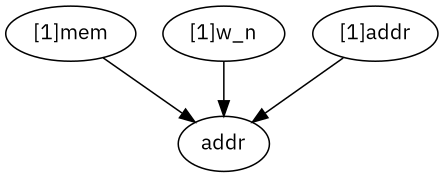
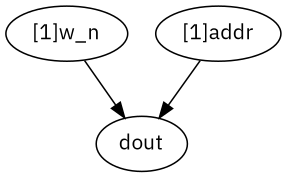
node "[1]mem": removed
node "addr": label "addr" -> "dout"
